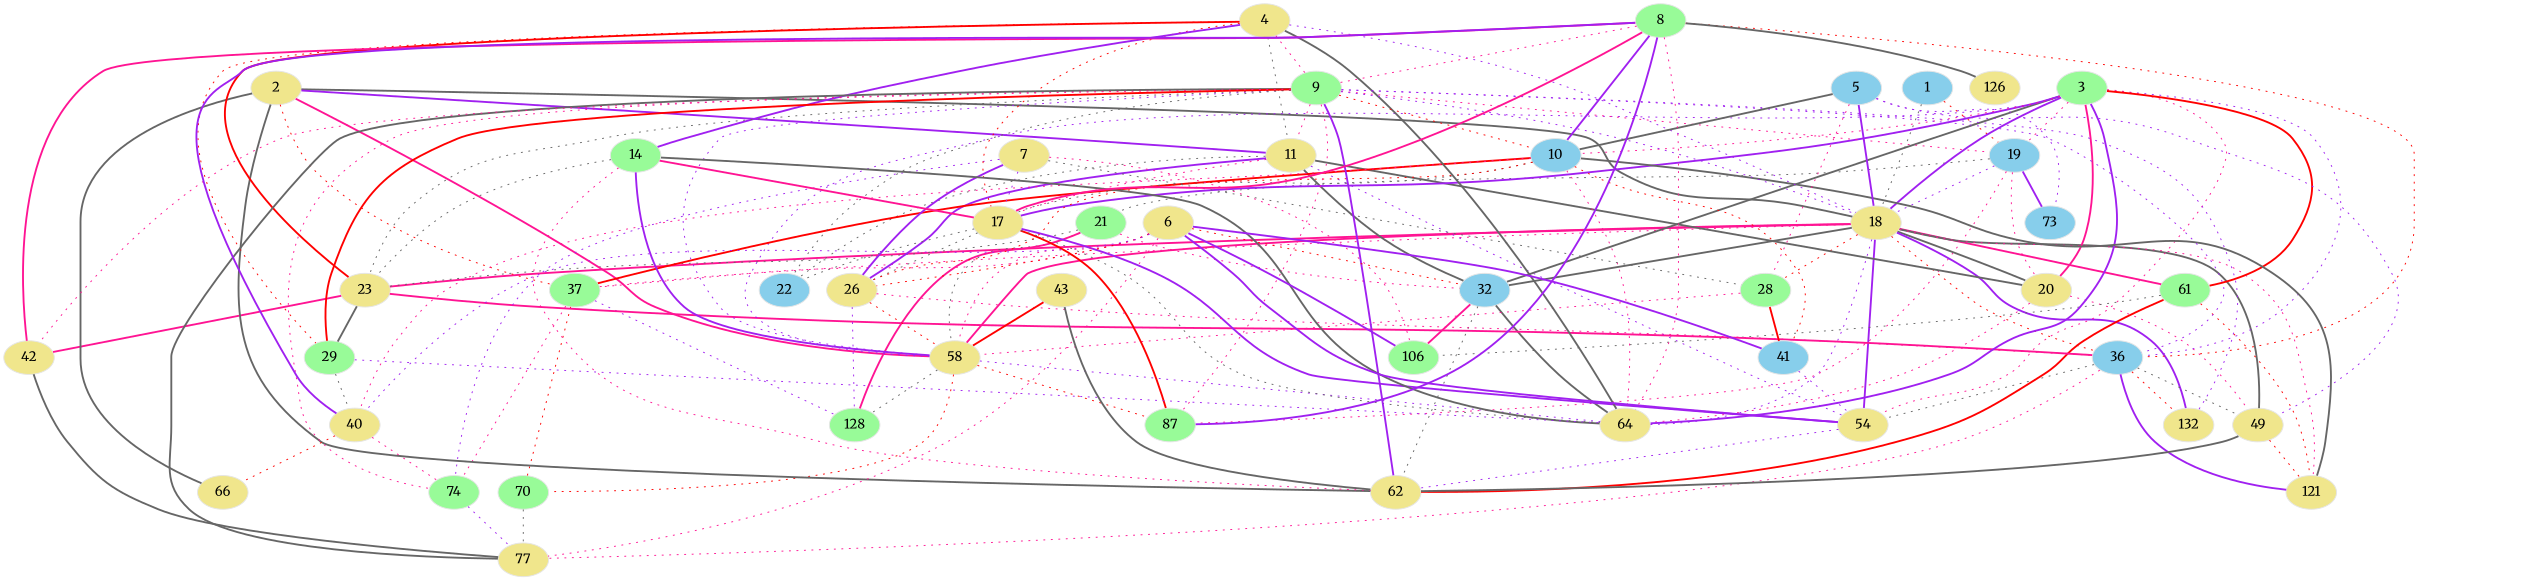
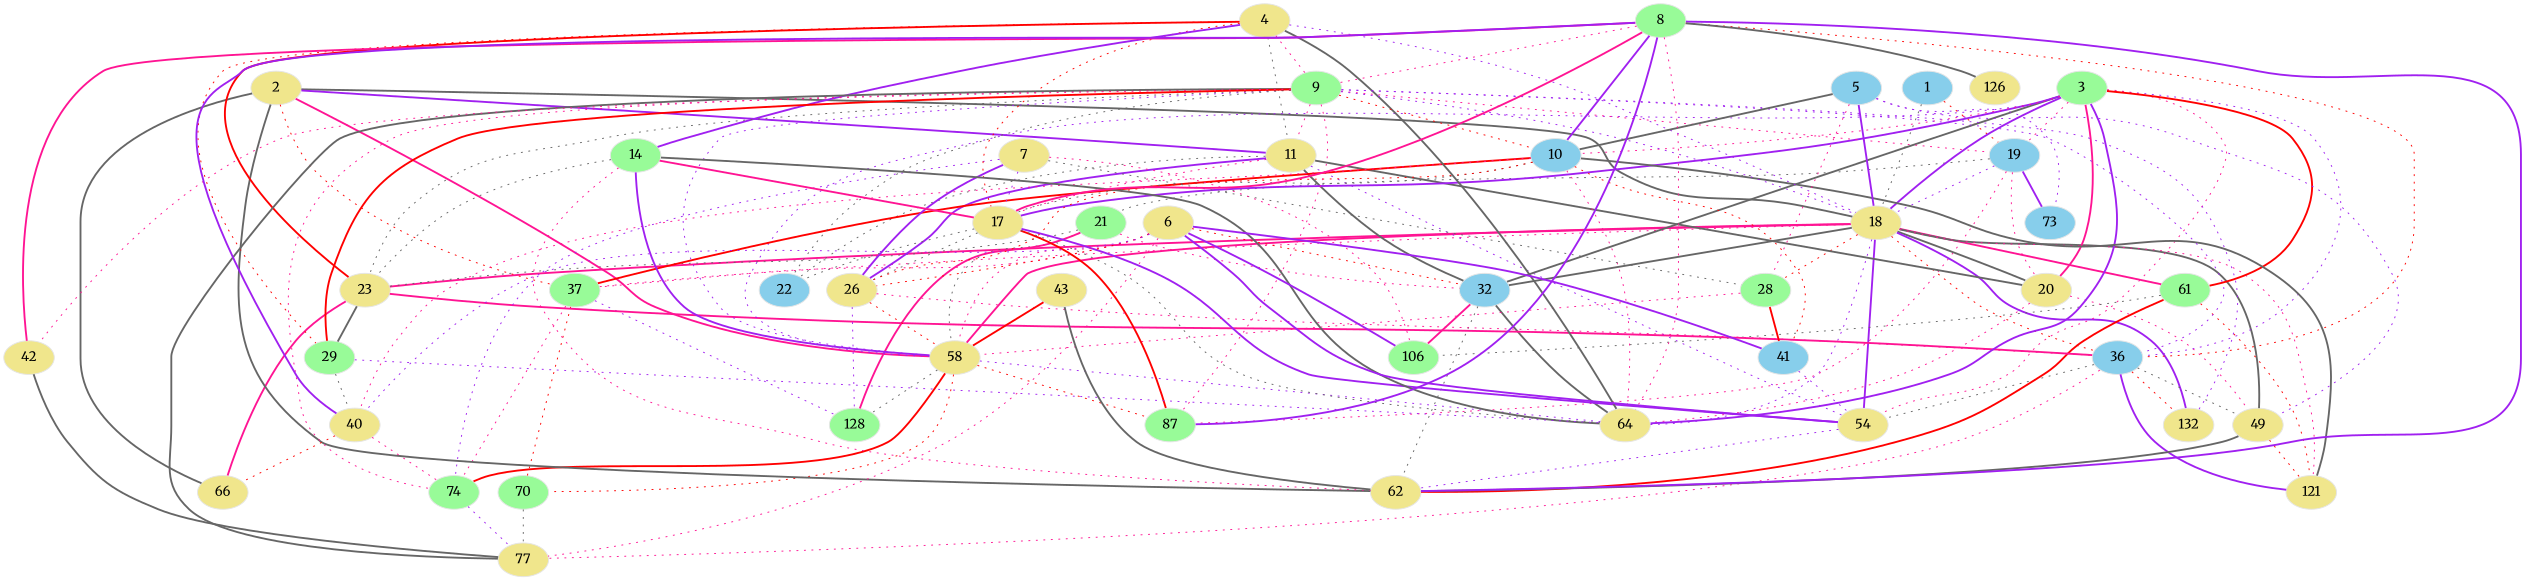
edge "9" -- "62": now "8" -- "62"
edge "23" -- "42": now "23" -- "66"
edge "58" -- "74": added
